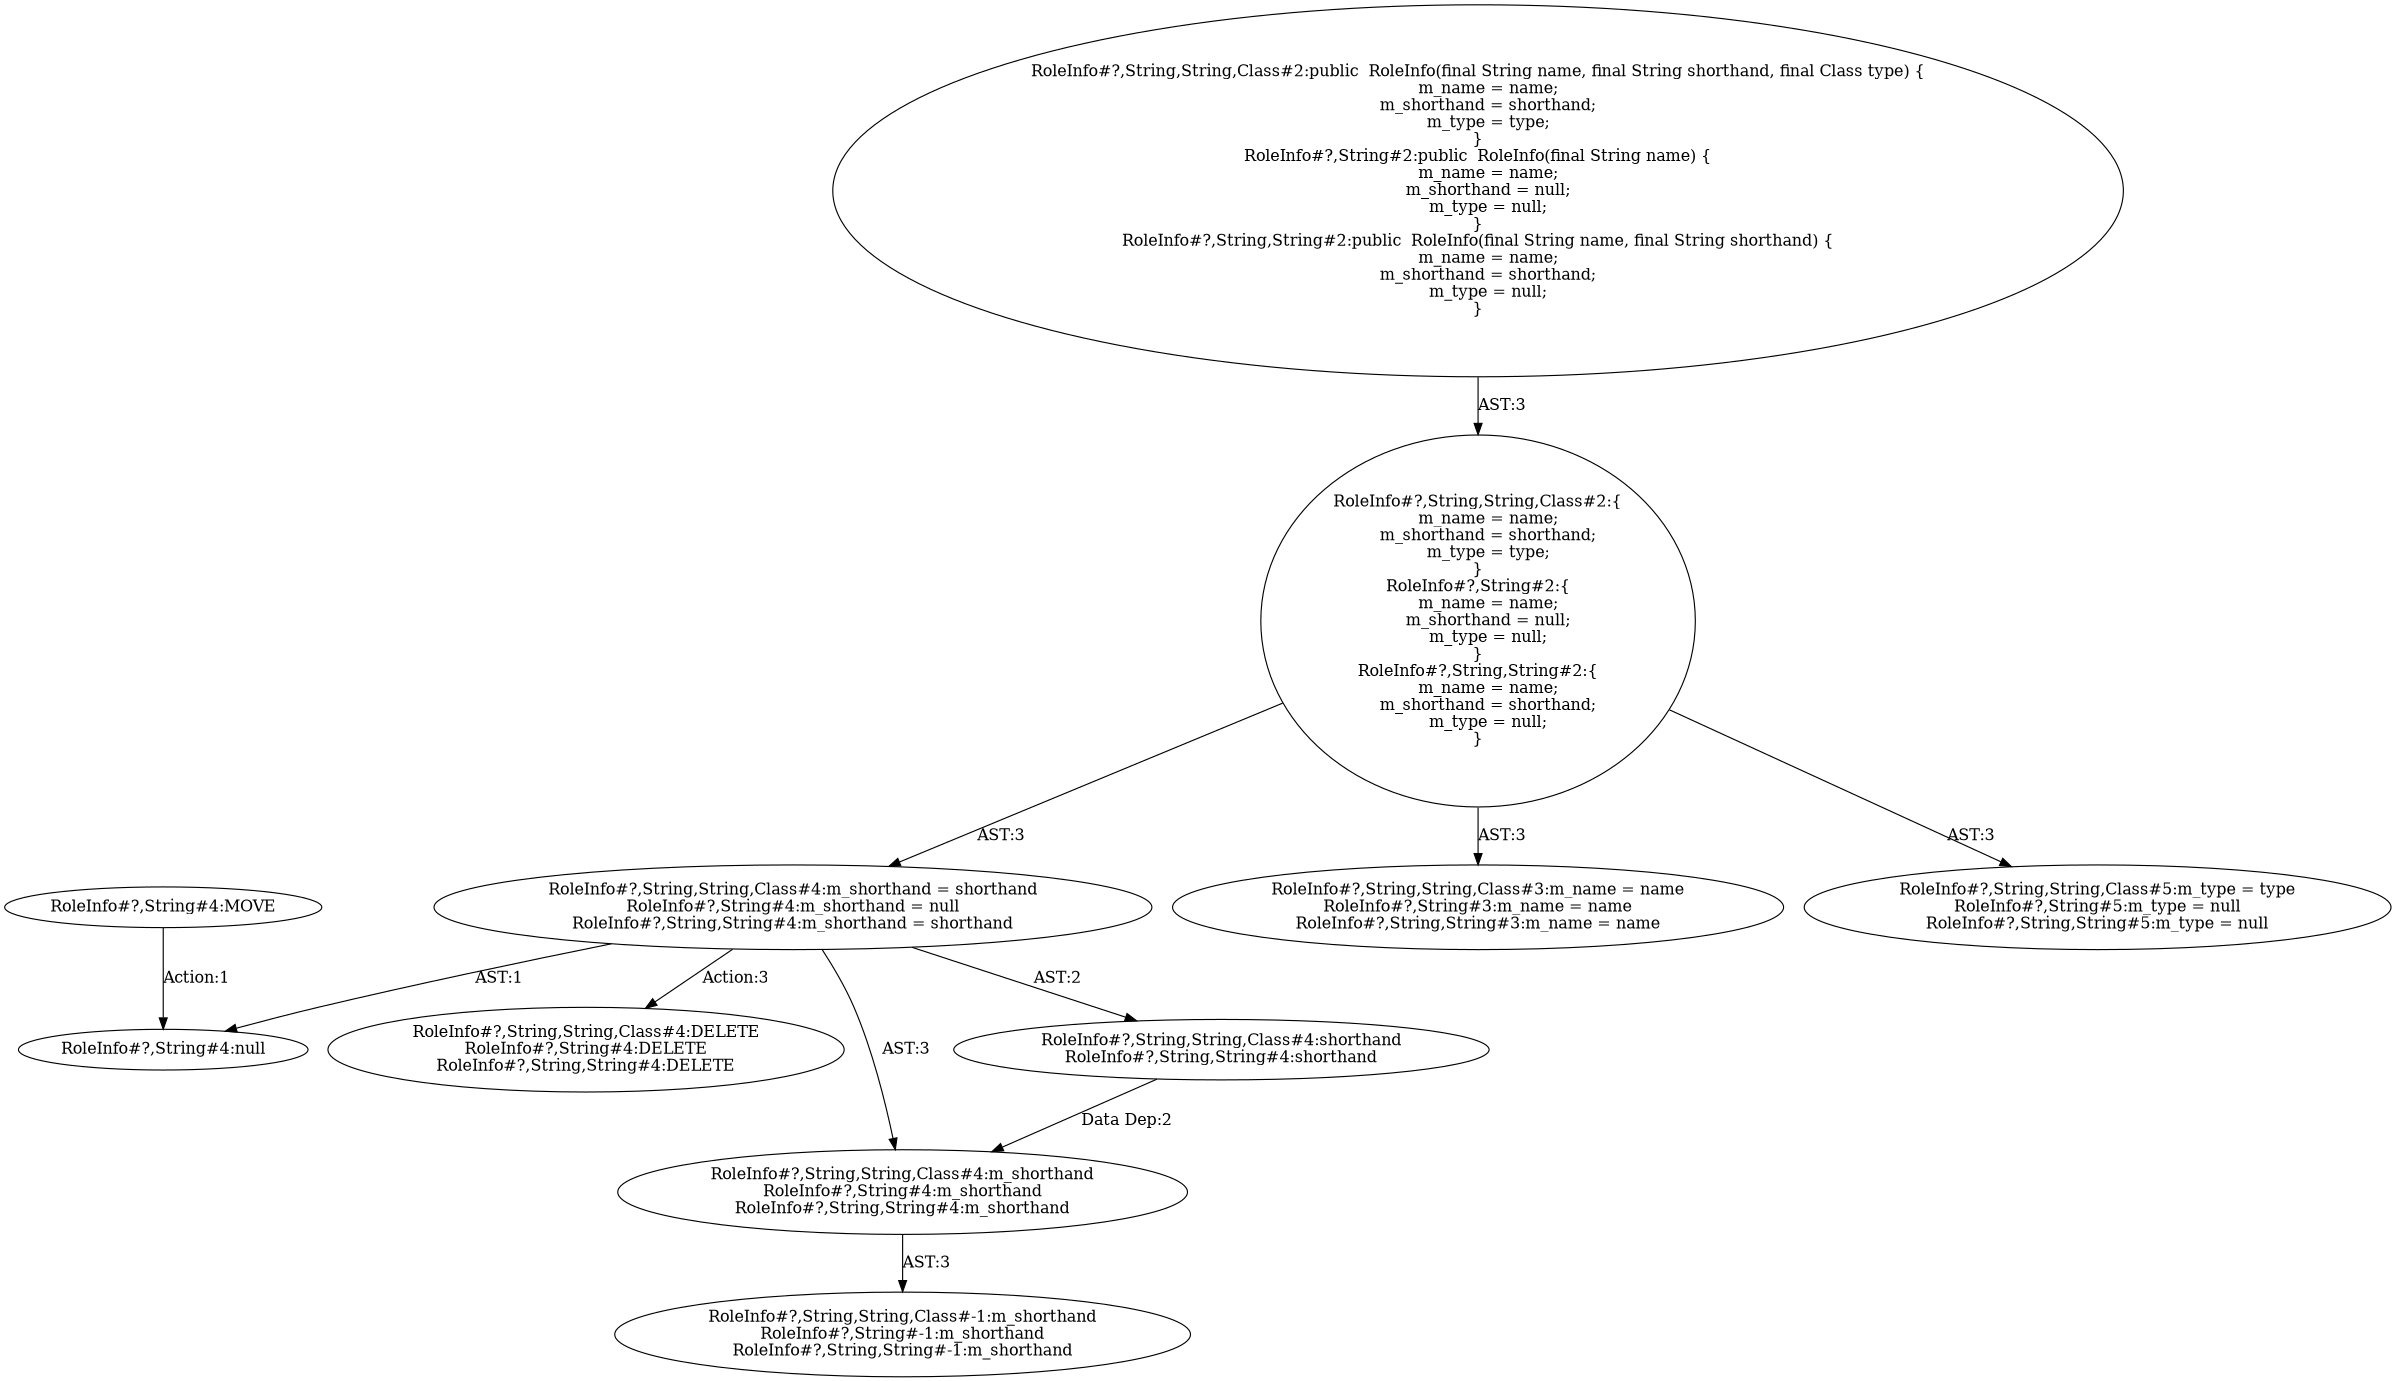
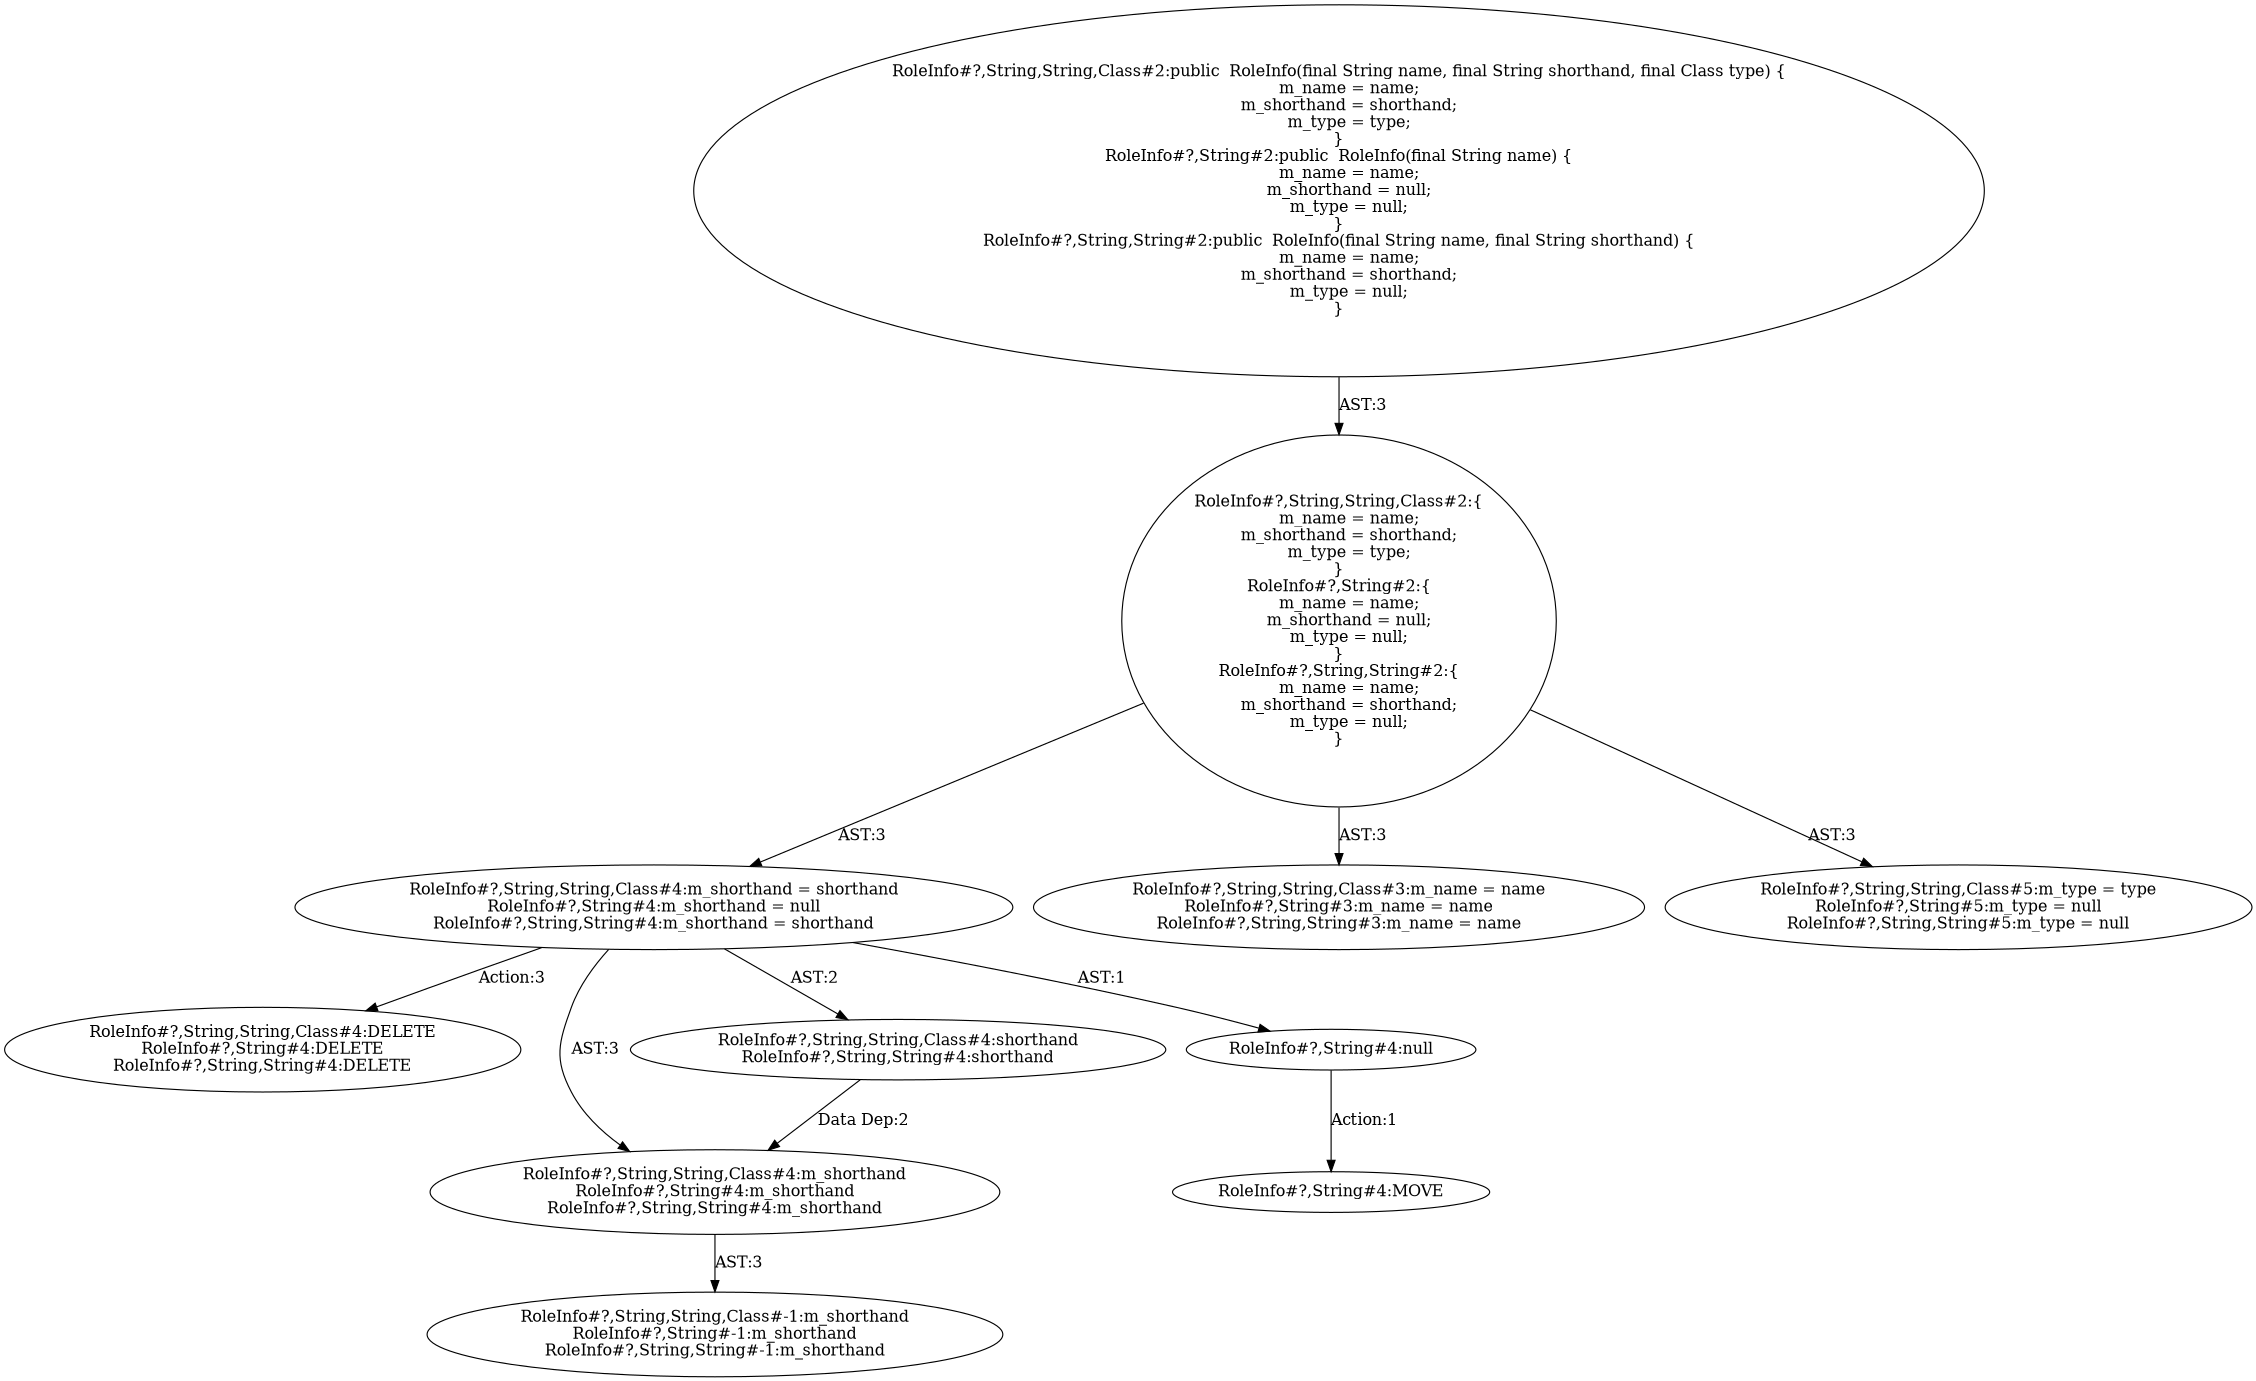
edge "RoleInfo#?,String#4:MOVE" -> "RoleInfo#?,String#4:null": reversed
